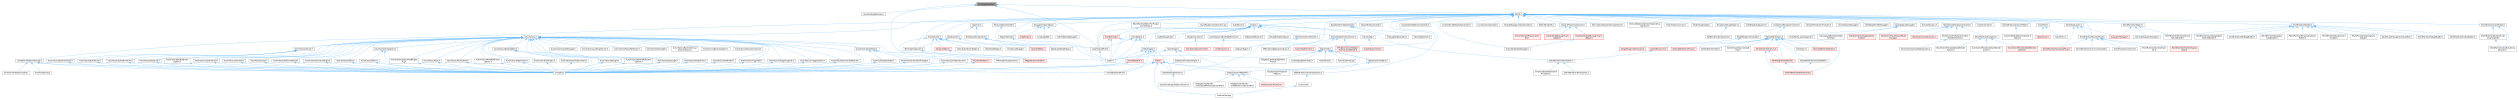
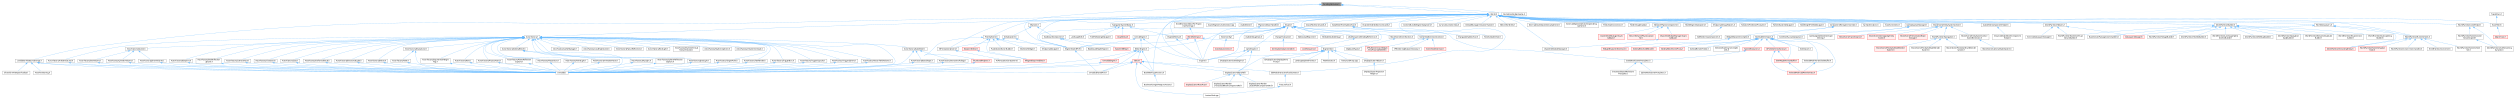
edge "TraceFilters.h" -> "TraceFilter.h": reversed
